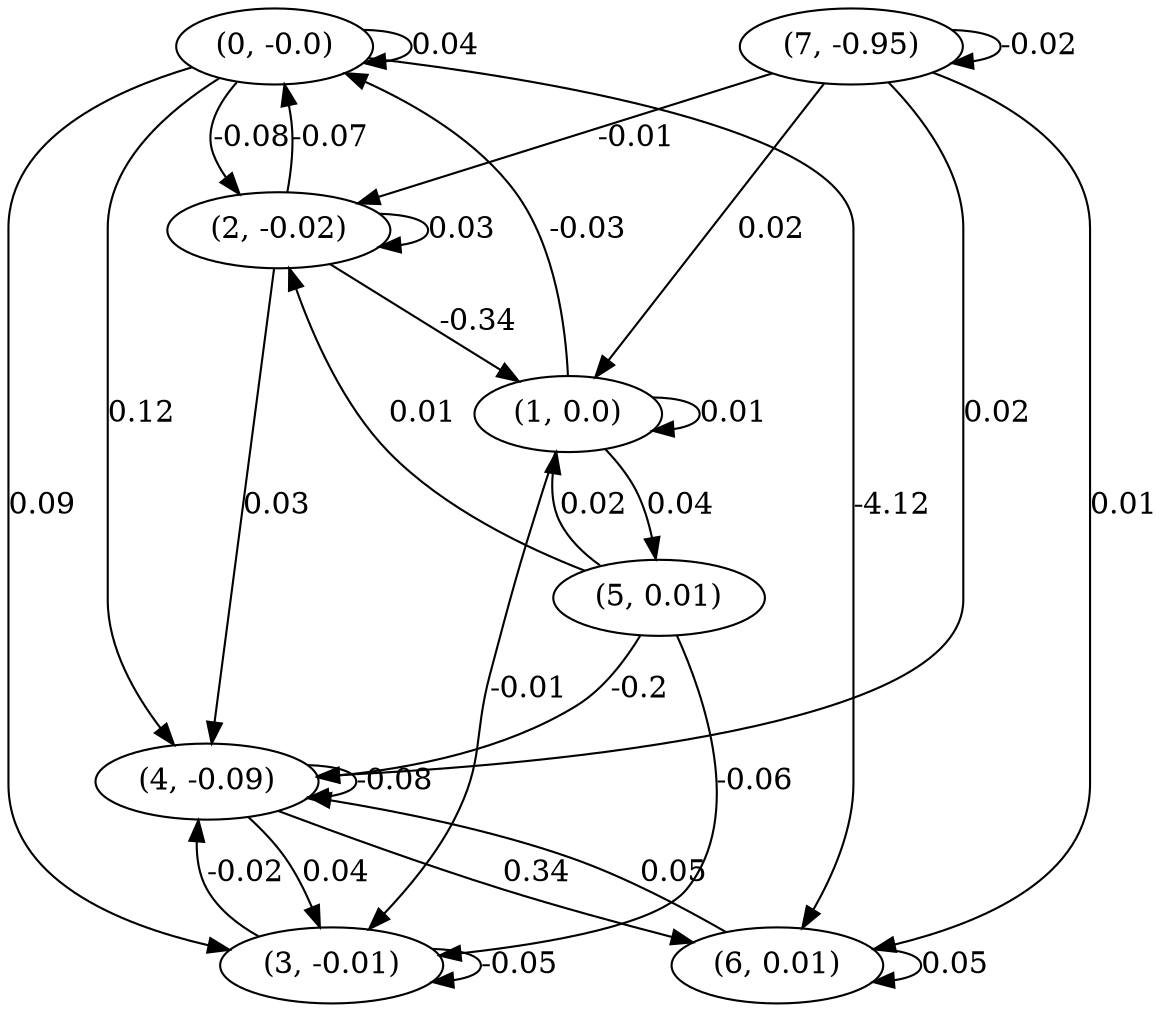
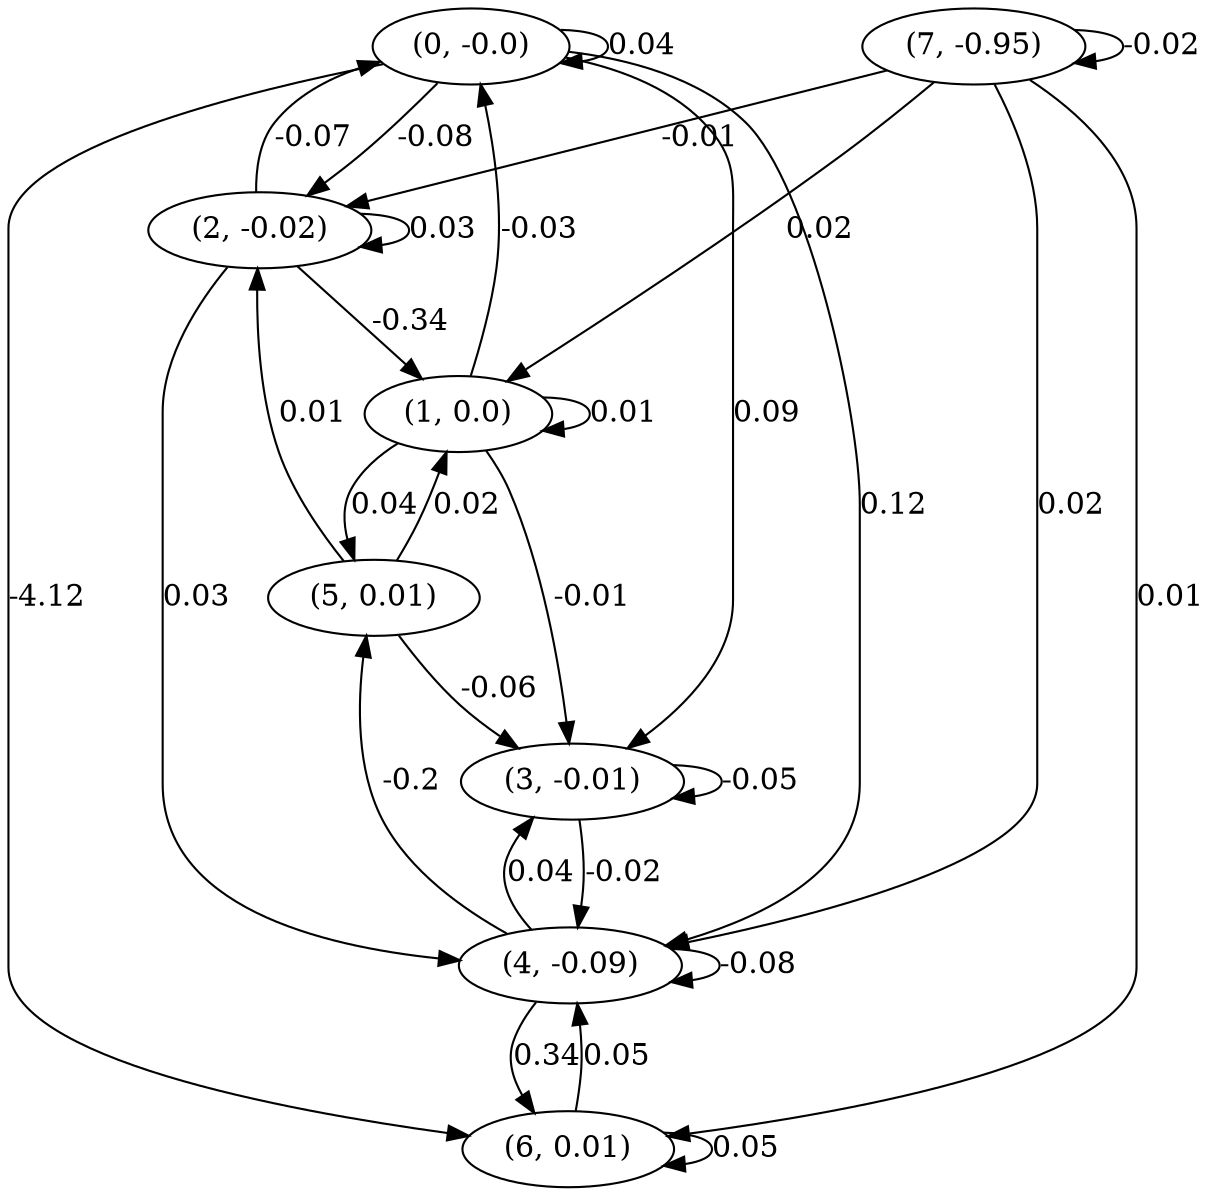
edge "(5, 0.01)" -> "(4, -0.09)": reversed
